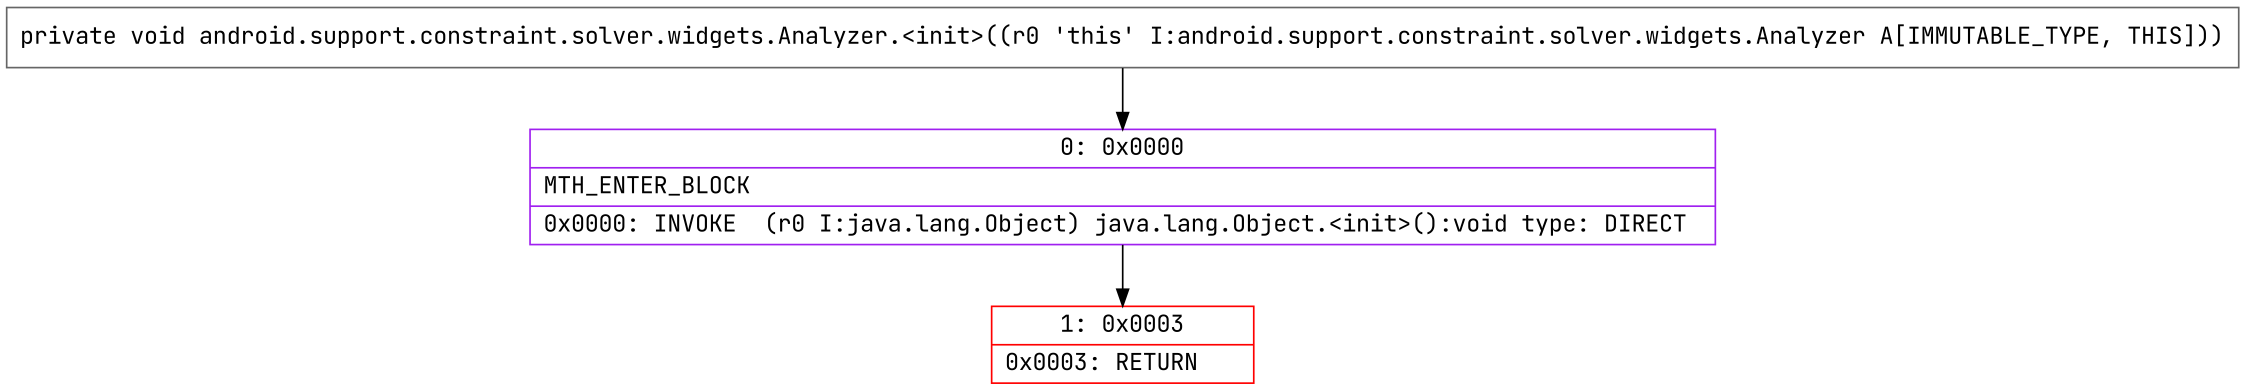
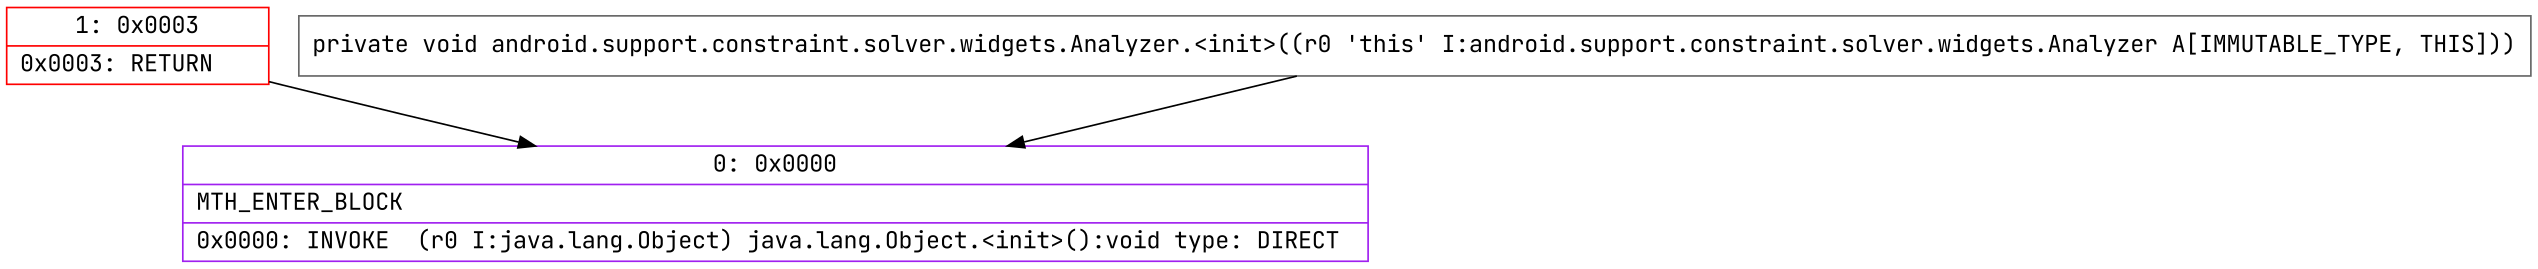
edge "0: 0x0000" -> "1: 0x0003": reversed
